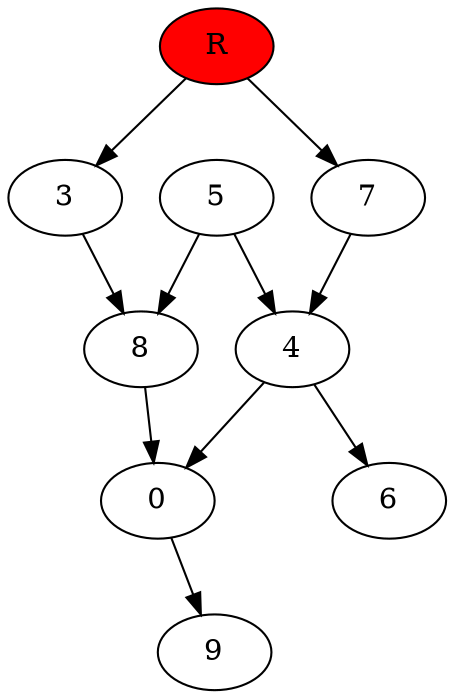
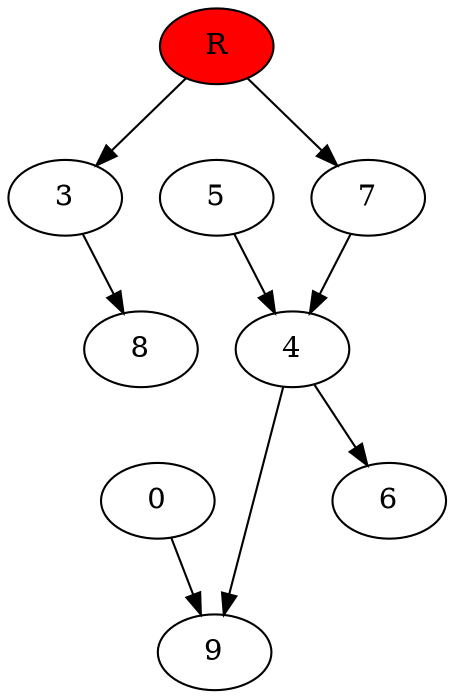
edge "5" -> "8": removed
edge "8" -> "0": removed
edge "4" -> "0": now "4" -> "9"
